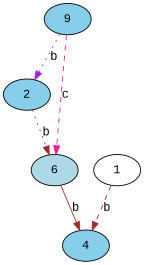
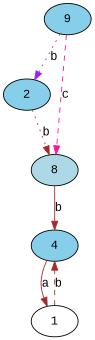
node "6": label "6" -> "8"
edge "4" -> "1": added, label "a"
